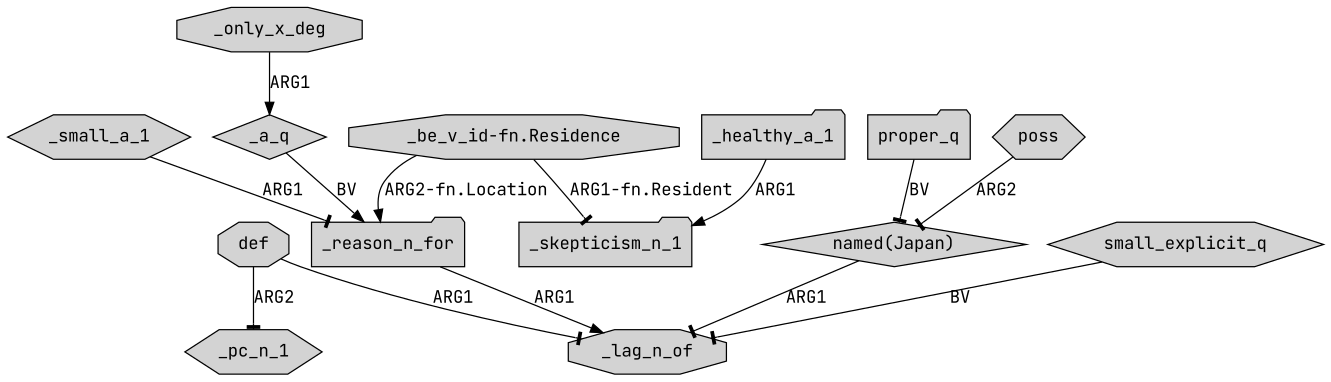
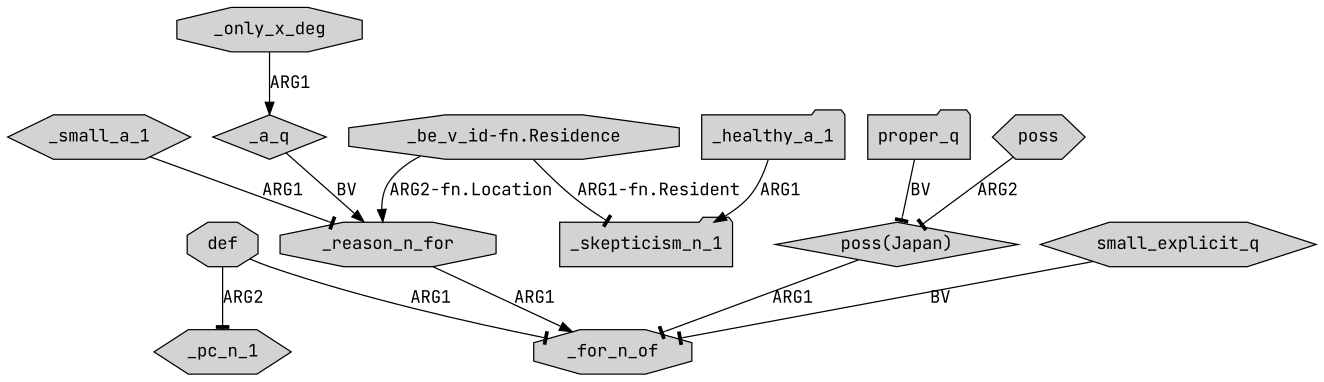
node "_reason_n_for": shape folder -> octagon
node "named(Japan)": label "named(Japan)" -> "poss(Japan)"
node "_lag_n_of": label "_lag_n_of" -> "_for_n_of"
